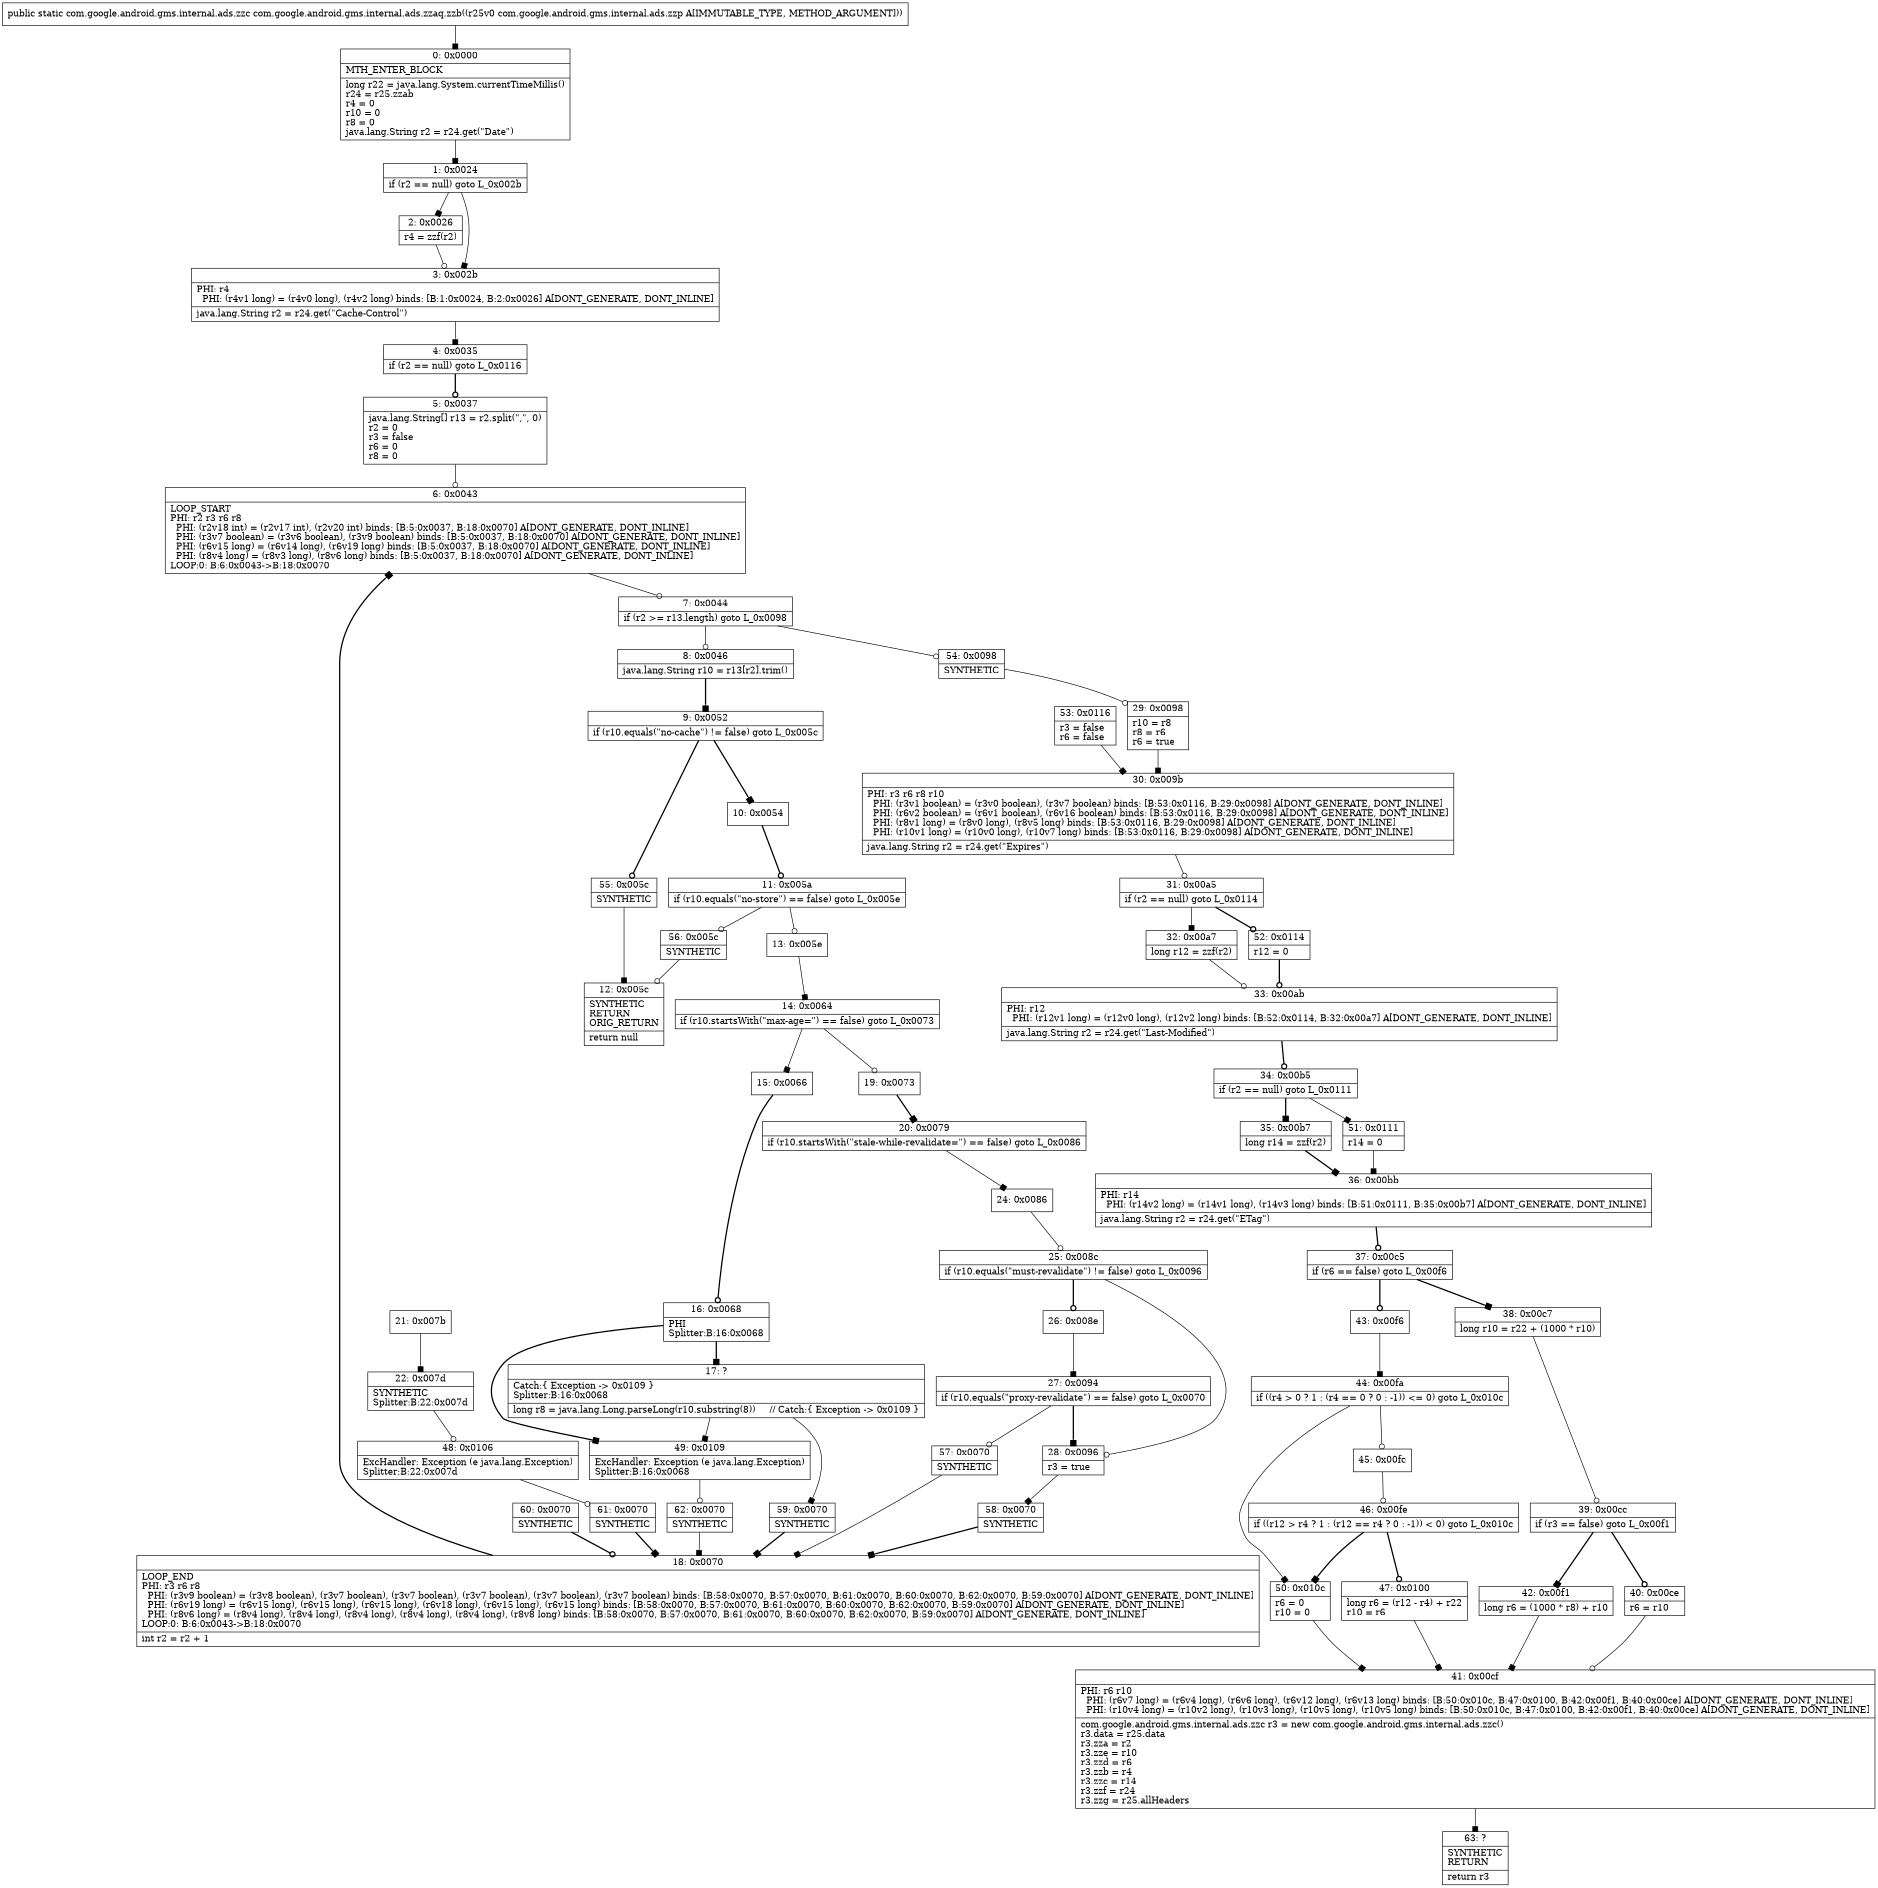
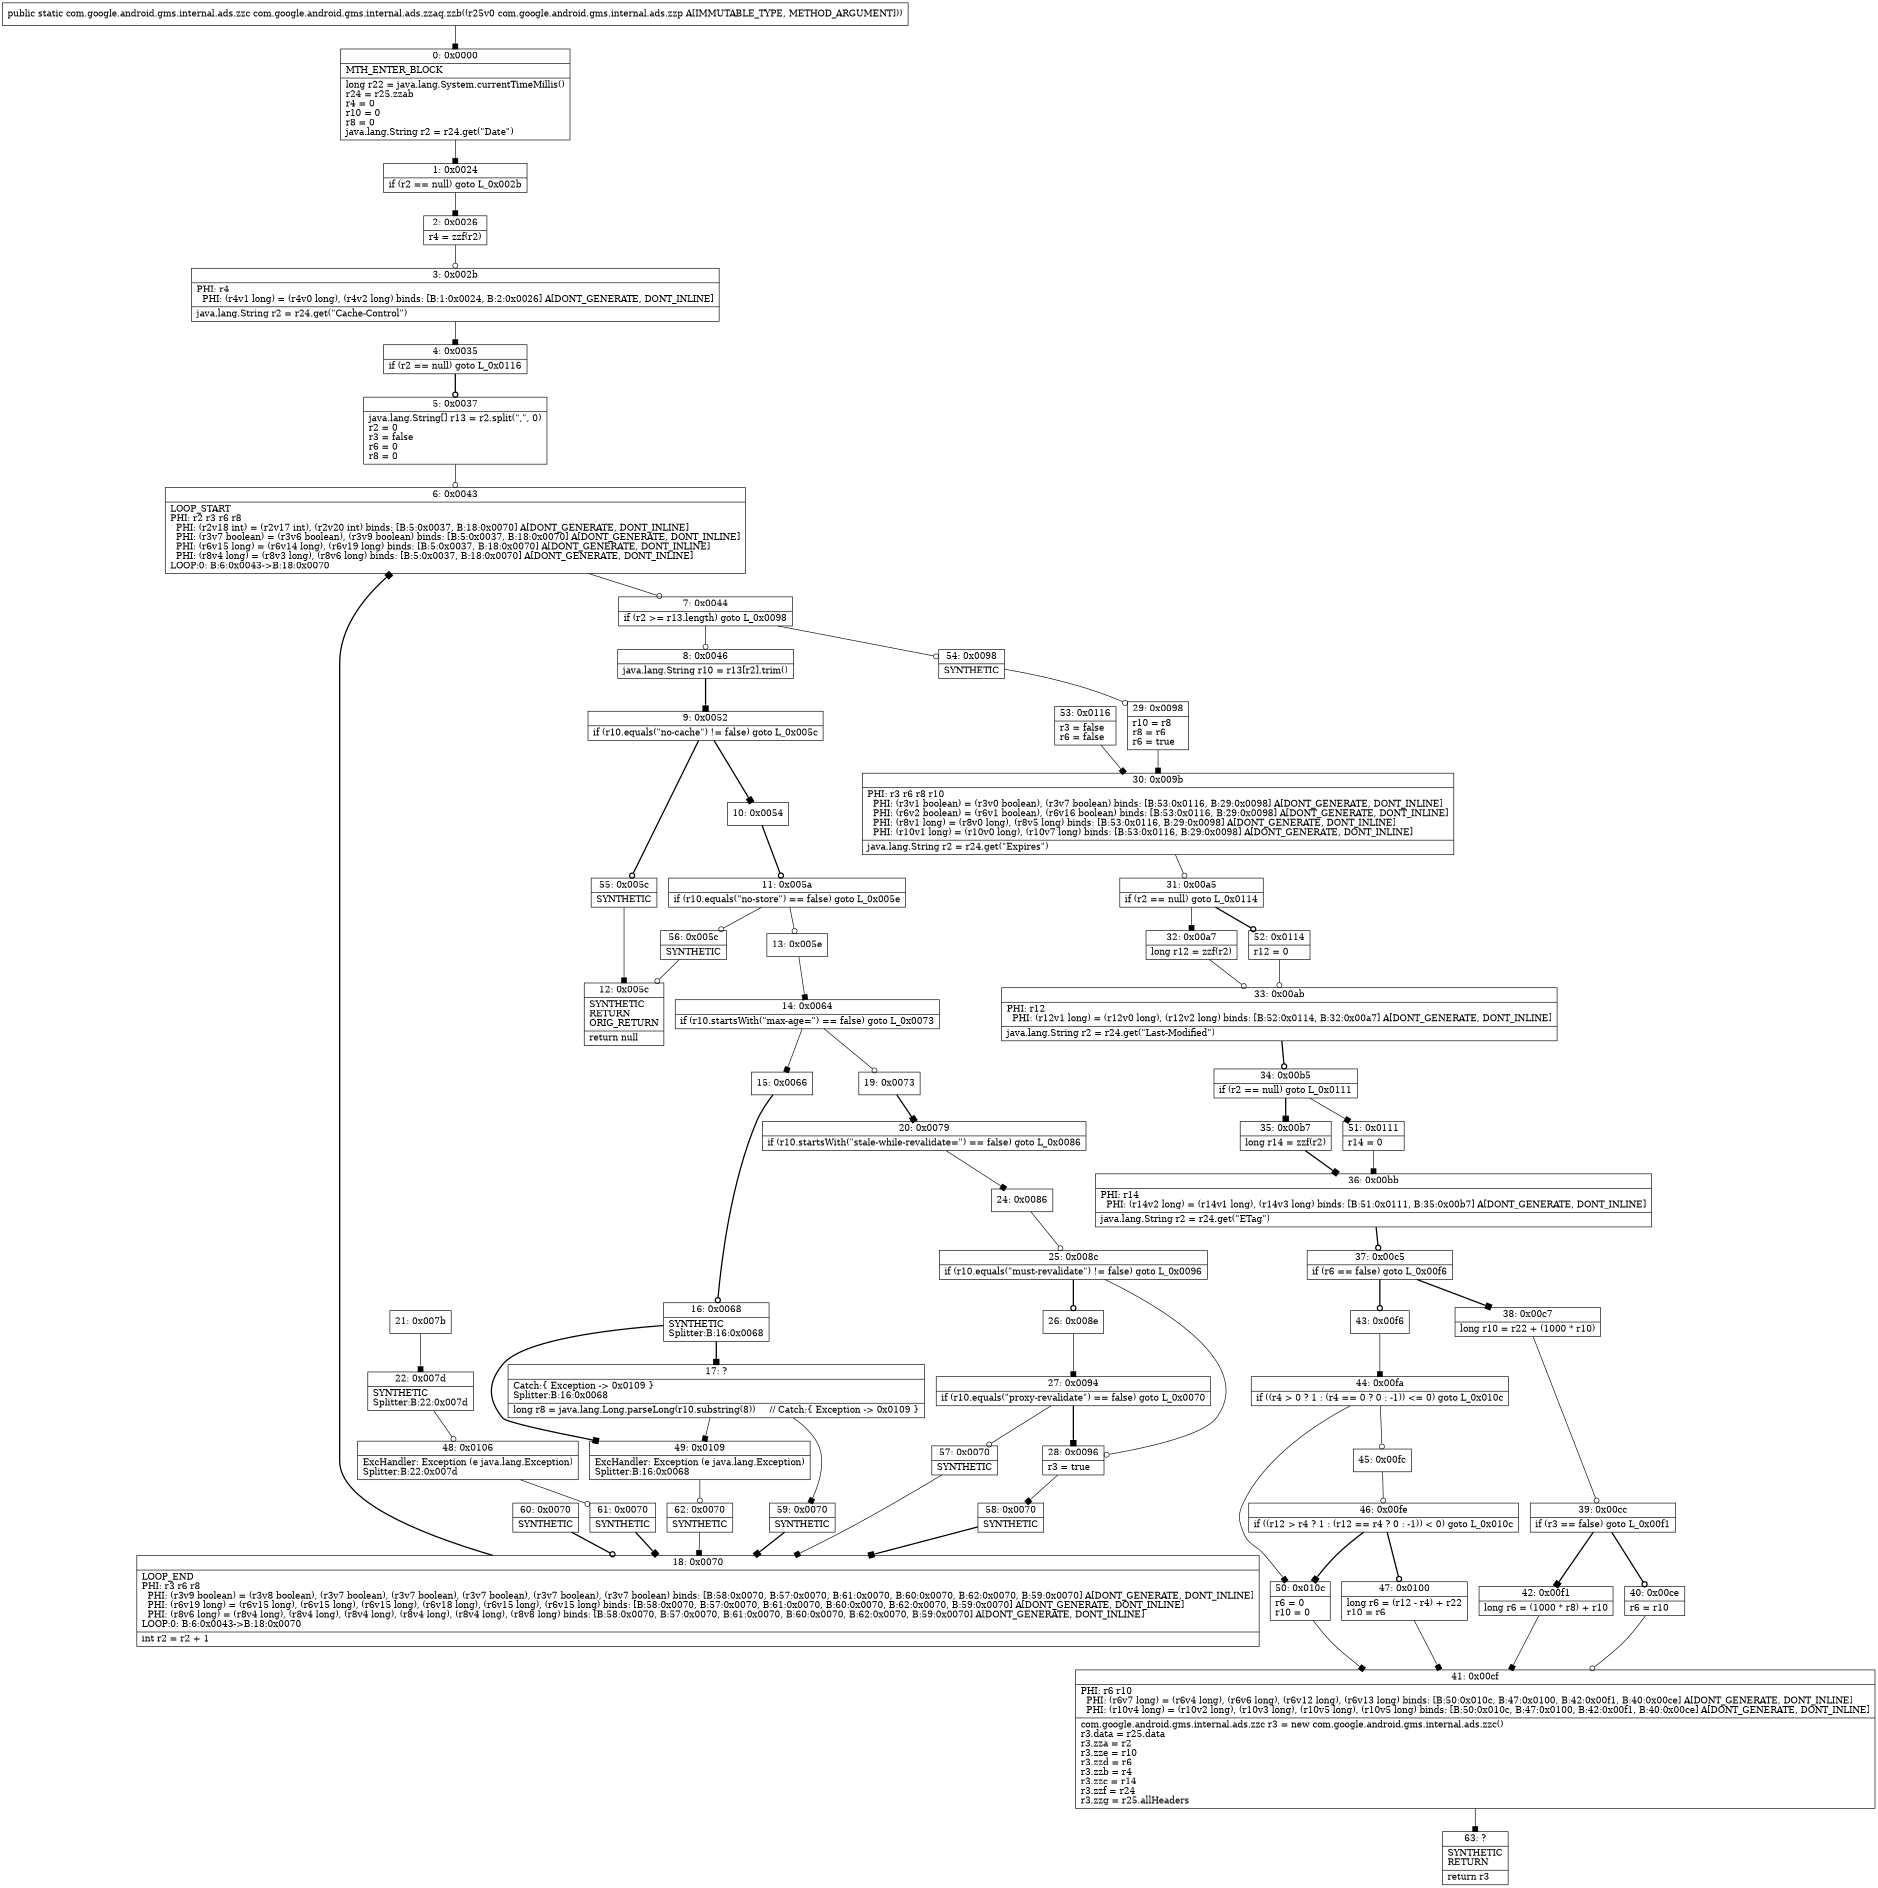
edge "1: 0x0024" -> "3: 0x002b": removed
edge "52: 0x0114" -> "33: 0x00ab": style bold -> solid
node "16: 0x0068": text "PHI" -> "SYNTHETIC"
